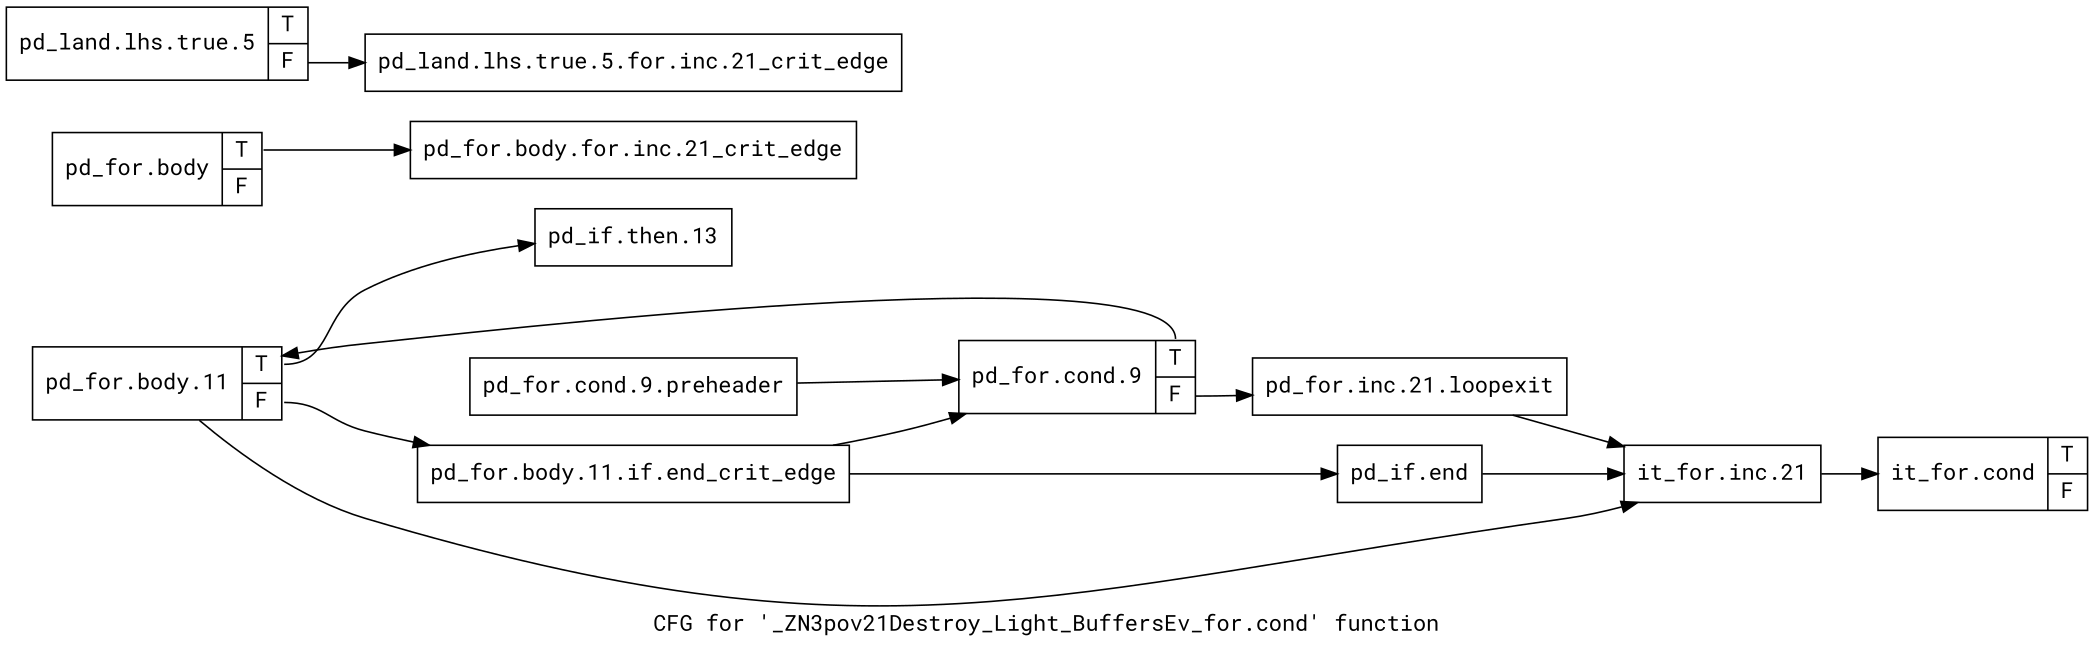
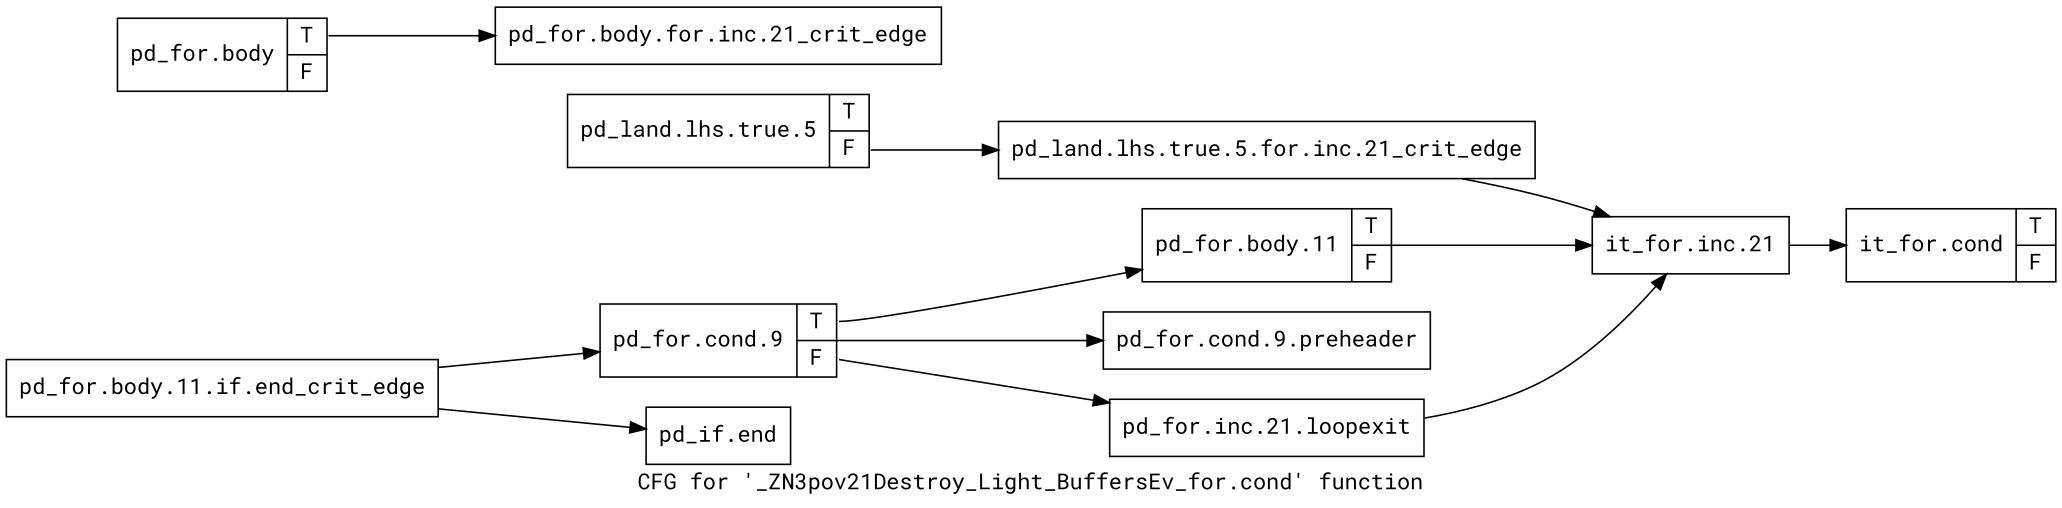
node "pd_if.then.13": removed
edge "pd_for.cond.9.preheader" -> "pd_for.cond.9": reversed
edge "pd_for.body.11" -> "pd_for.body.11.if.end_crit_edge": removed
edge "pd_if.end" -> "it_for.inc.21": now "pd_land.lhs.true.5.for.inc.21_crit_edge" -> "it_for.inc.21"
